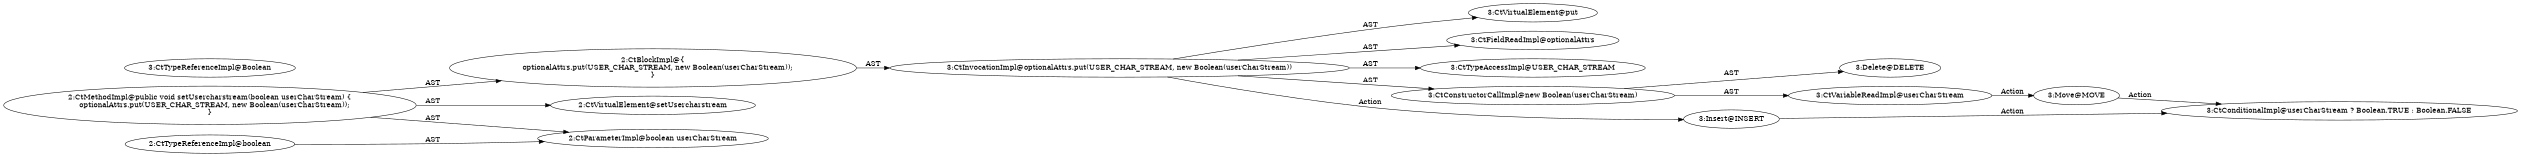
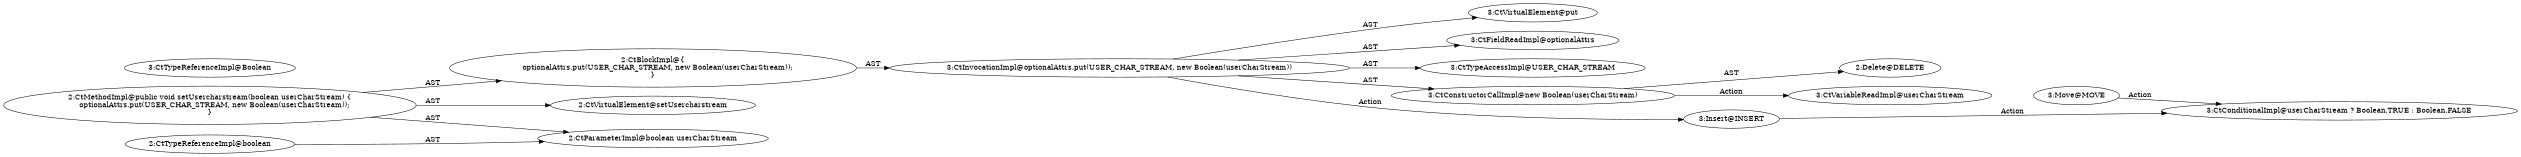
node "3:Delete@DELETE": label "3:Delete@DELETE" -> "2:Delete@DELETE"
edge "3:CtConstructorCallImpl@new Boolean(userCharStream)" -> "3:CtVariableReadImpl@userCharStream": label "AST" -> "Action"
edge "3:CtVariableReadImpl@userCharStream" -> "3:Move@MOVE": removed, label "Action"
